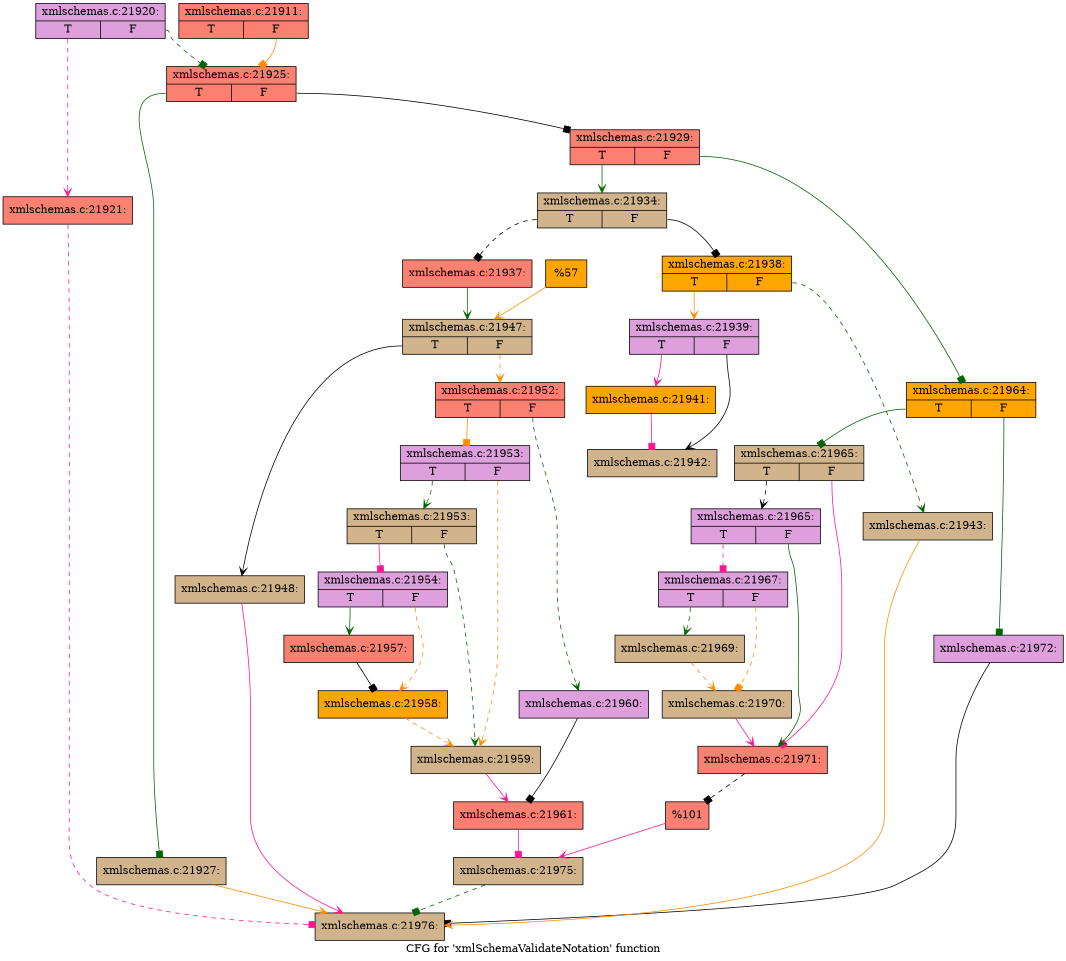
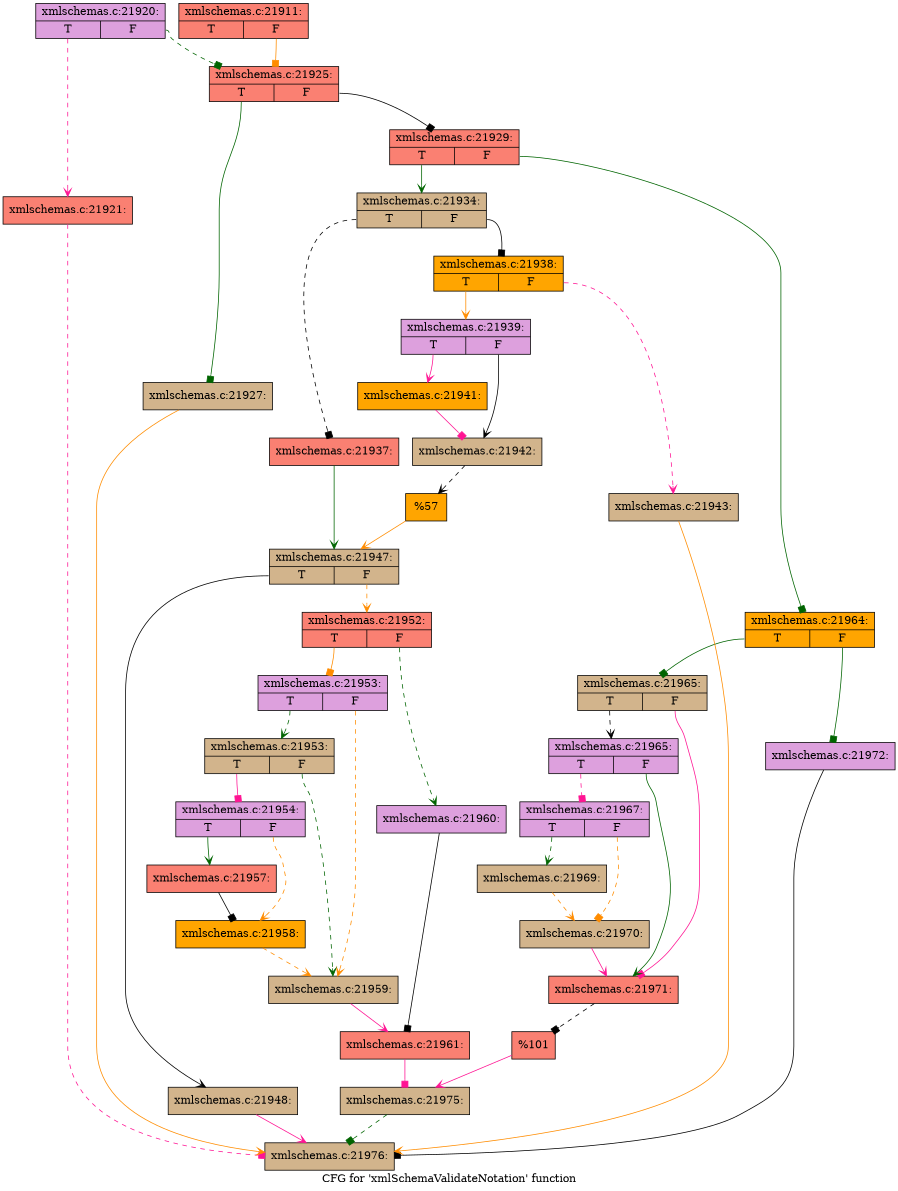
edge "xmlschemas.c:21938:" -> "xmlschemas.c:21943:": color darkgreen -> deeppink
edge "xmlschemas.c:21942:" -> "%57": added
